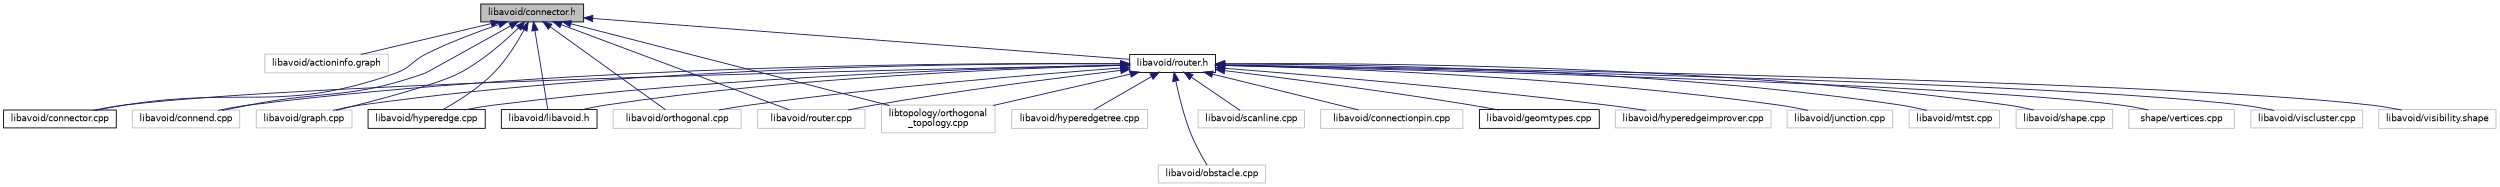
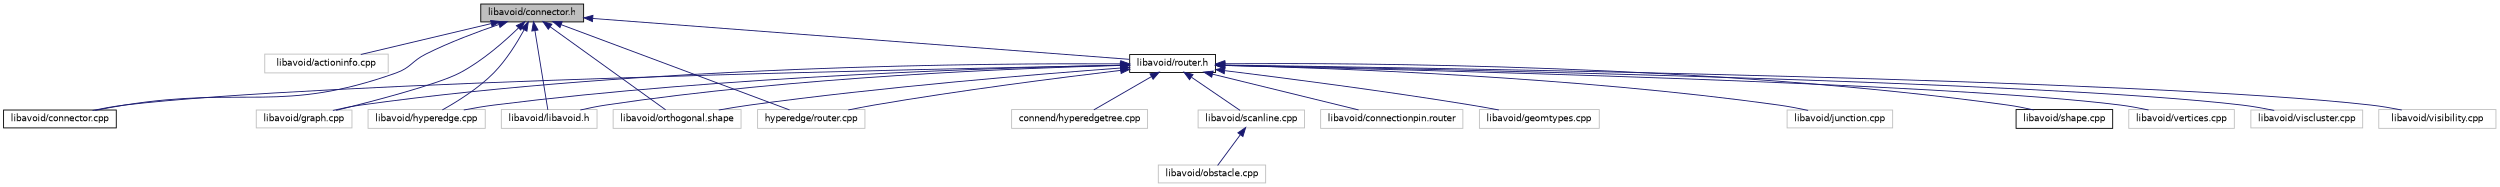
node "libavoid/actioninfo.graph": label "libavoid/actioninfo.graph" -> "libavoid/actioninfo.cpp"
node "libavoid/connend.cpp": removed
node "libavoid/hyperedge.cpp": color black -> grey75
node "libavoid/libavoid.h": color black -> grey75
node "libavoid/orthogonal.cpp": label "libavoid/orthogonal.cpp" -> "libavoid/orthogonal.shape"
node "libavoid/router.cpp": label "libavoid/router.cpp" -> "hyperedge/router.cpp"
node "libtopology/orthogonal _topology.cpp": removed
node "libavoid/hyperedgetree.cpp": label "libavoid/hyperedgetree.cpp" -> "connend/hyperedgetree.cpp"
node "libavoid/connectionpin.cpp": label "libavoid/connectionpin.cpp" -> "libavoid/connectionpin.router"
node "libavoid/geomtypes.cpp": color black -> grey75
node "libavoid/hyperedgeimprover.cpp": removed
node "libavoid/mtst.cpp": removed
node "libavoid/shape.cpp": color grey75 -> black
node "shape/vertices.cpp": label "shape/vertices.cpp" -> "libavoid/vertices.cpp"
node "libavoid/visibility.shape": label "libavoid/visibility.shape" -> "libavoid/visibility.cpp"
edge "libavoid/obstacle.cpp" -> "libavoid/router.h": now "libavoid/obstacle.cpp" -> "libavoid/scanline.cpp"
